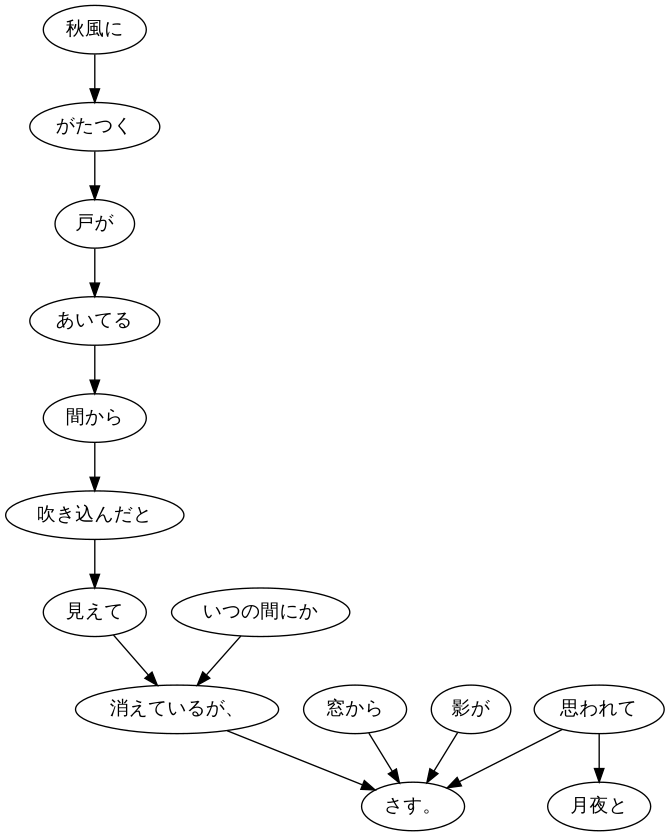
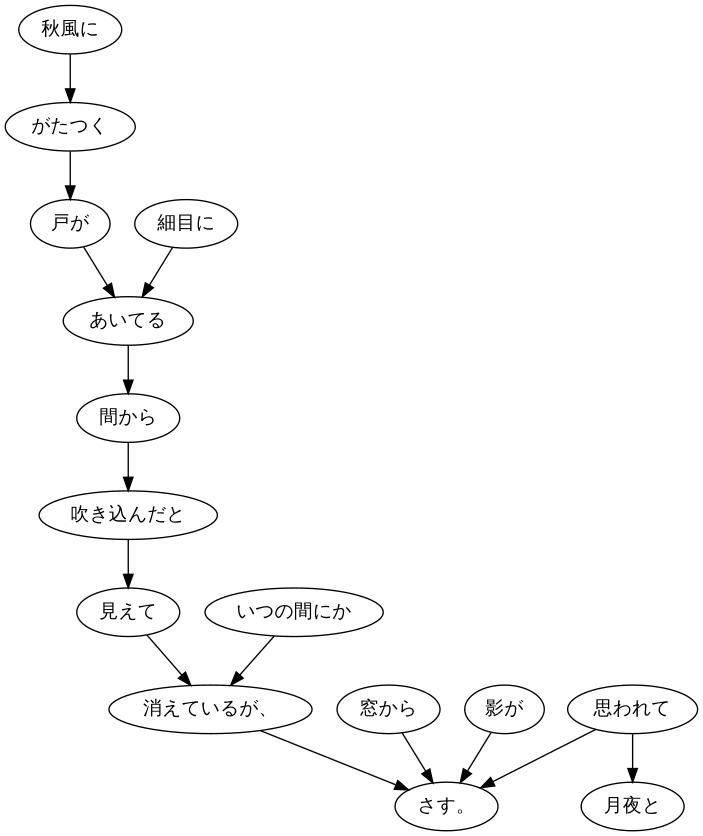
node "細目に": added
